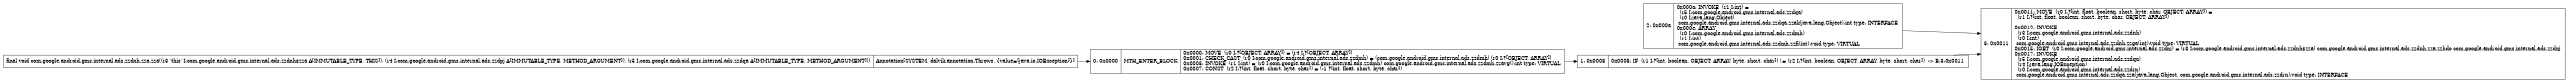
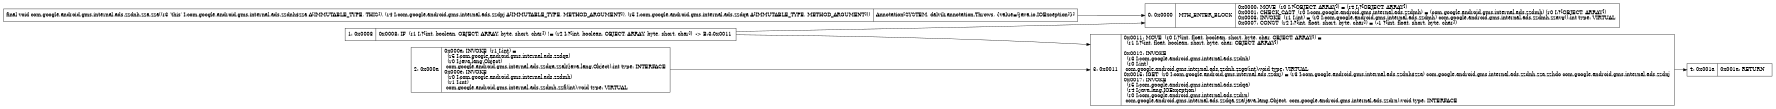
node "2: 0x000a": text "0x000e: ARRAY" -> "0x000e: INVOKE"
edge "0: 0x0000" -> "1: 0x0008": reversed
node "4: 0x001a": added
